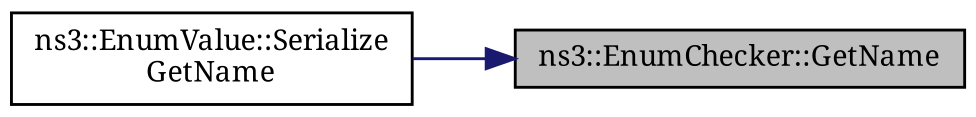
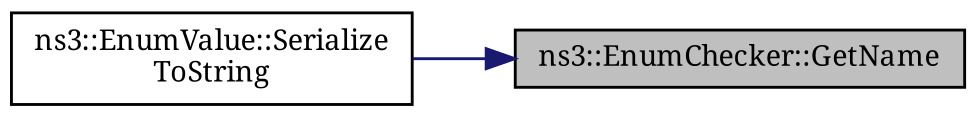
node "ns3::EnumValue::Serialize GetName": label "ns3::EnumValue::Serialize GetName" -> "ns3::EnumValue::Serialize ToString"
